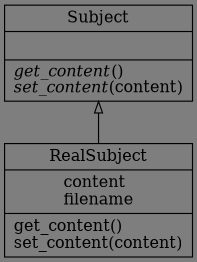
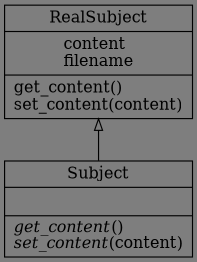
edge "RealSubject" -> "Subject": reversed
